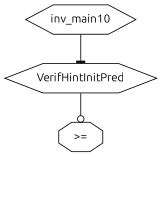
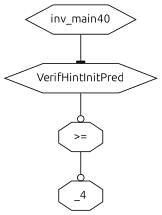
node "inv_main10": label "inv_main10" -> "inv_main40"
node "_4": added
